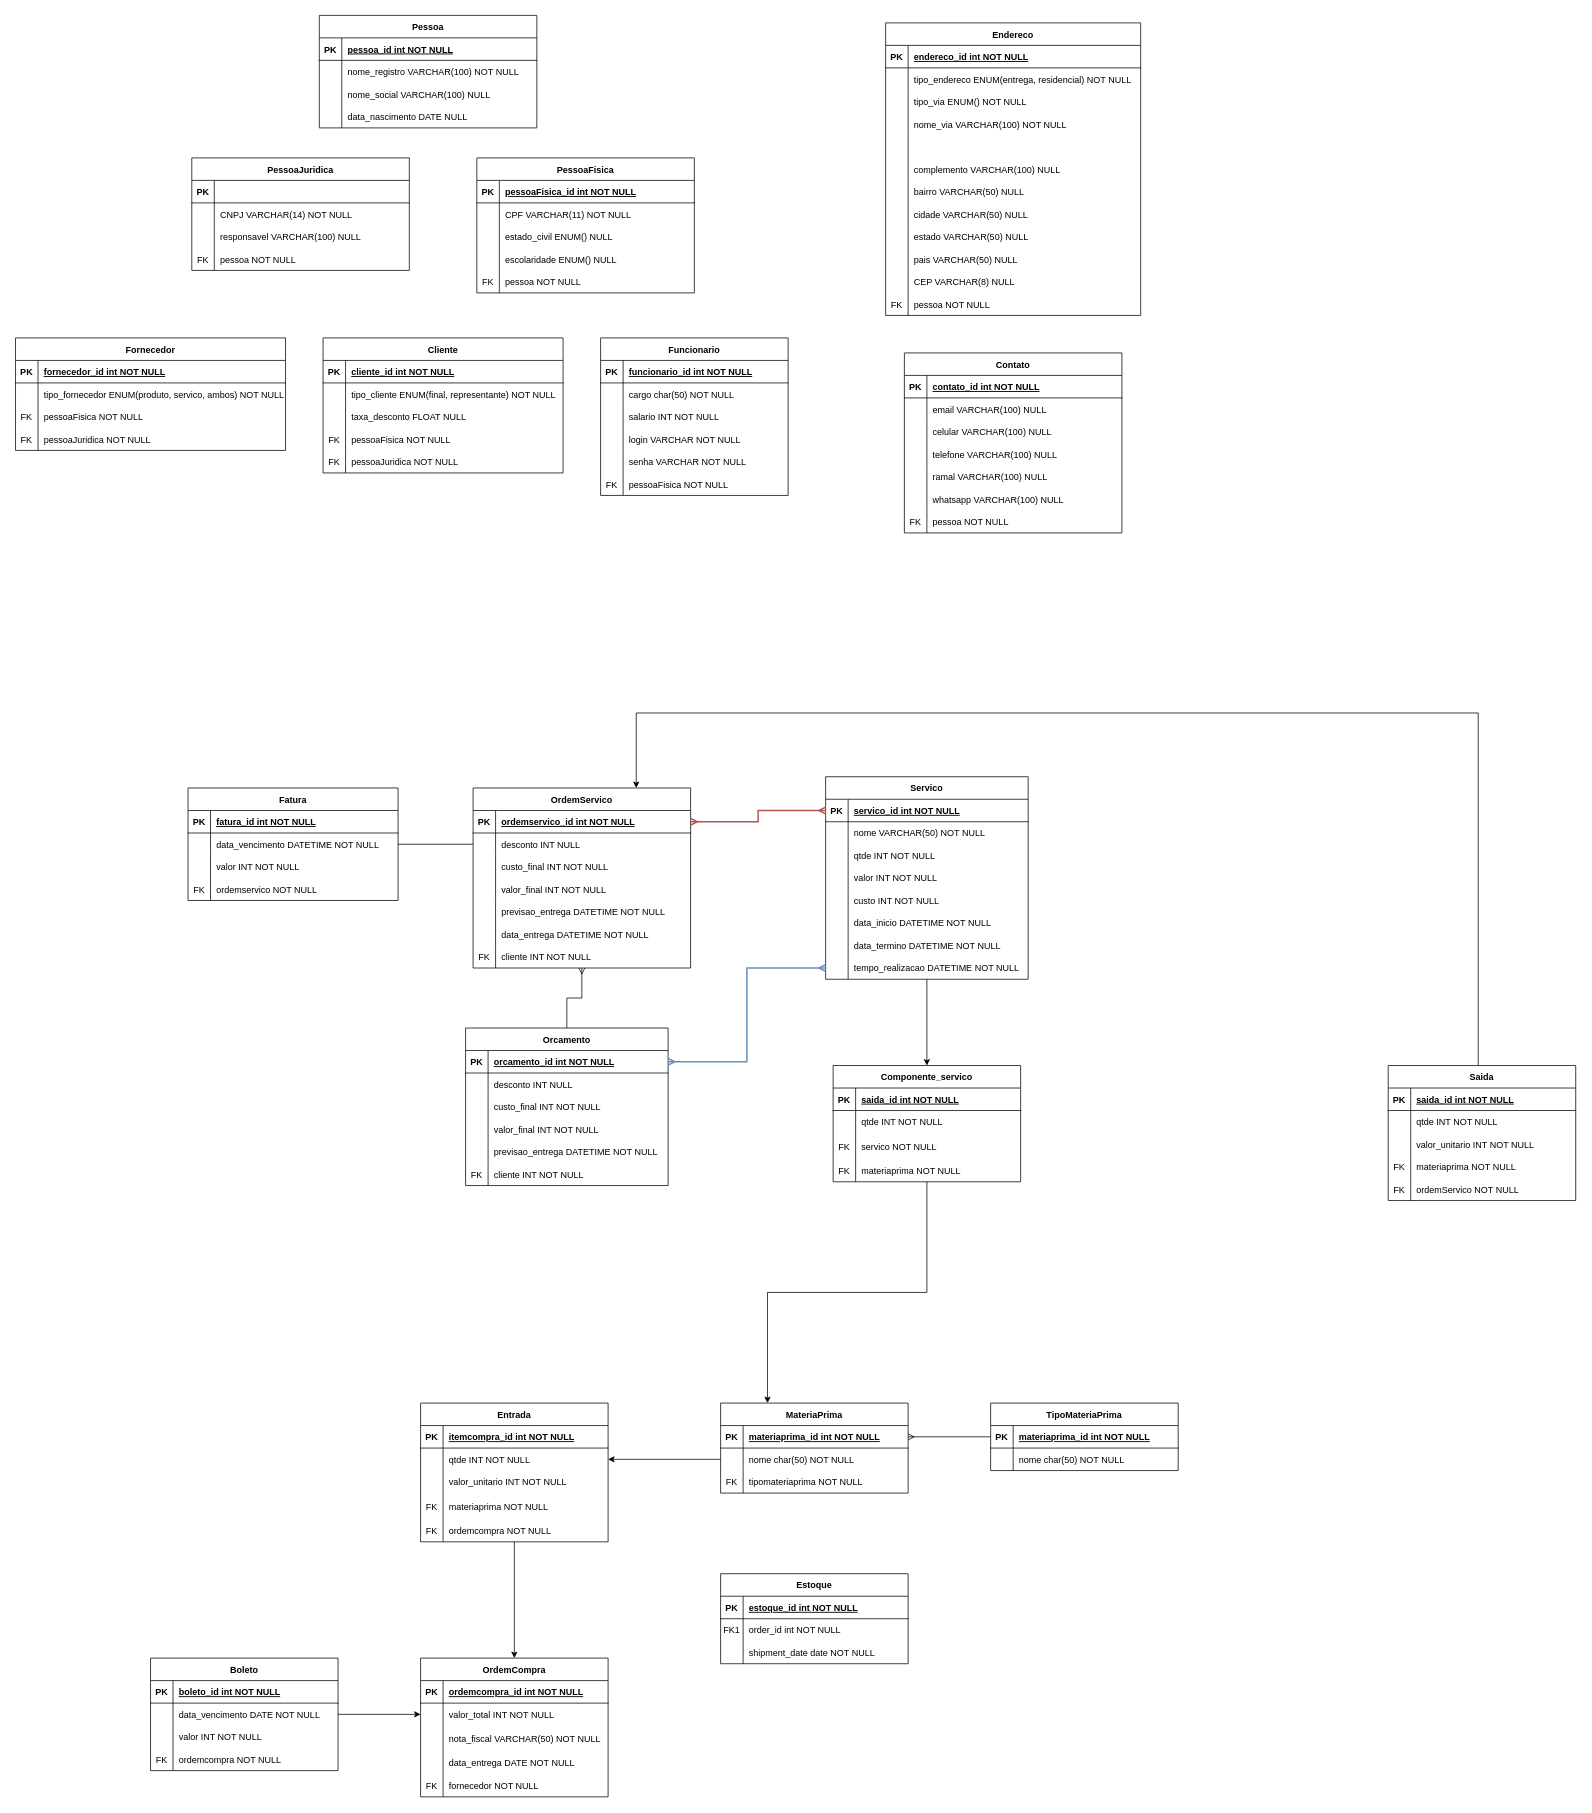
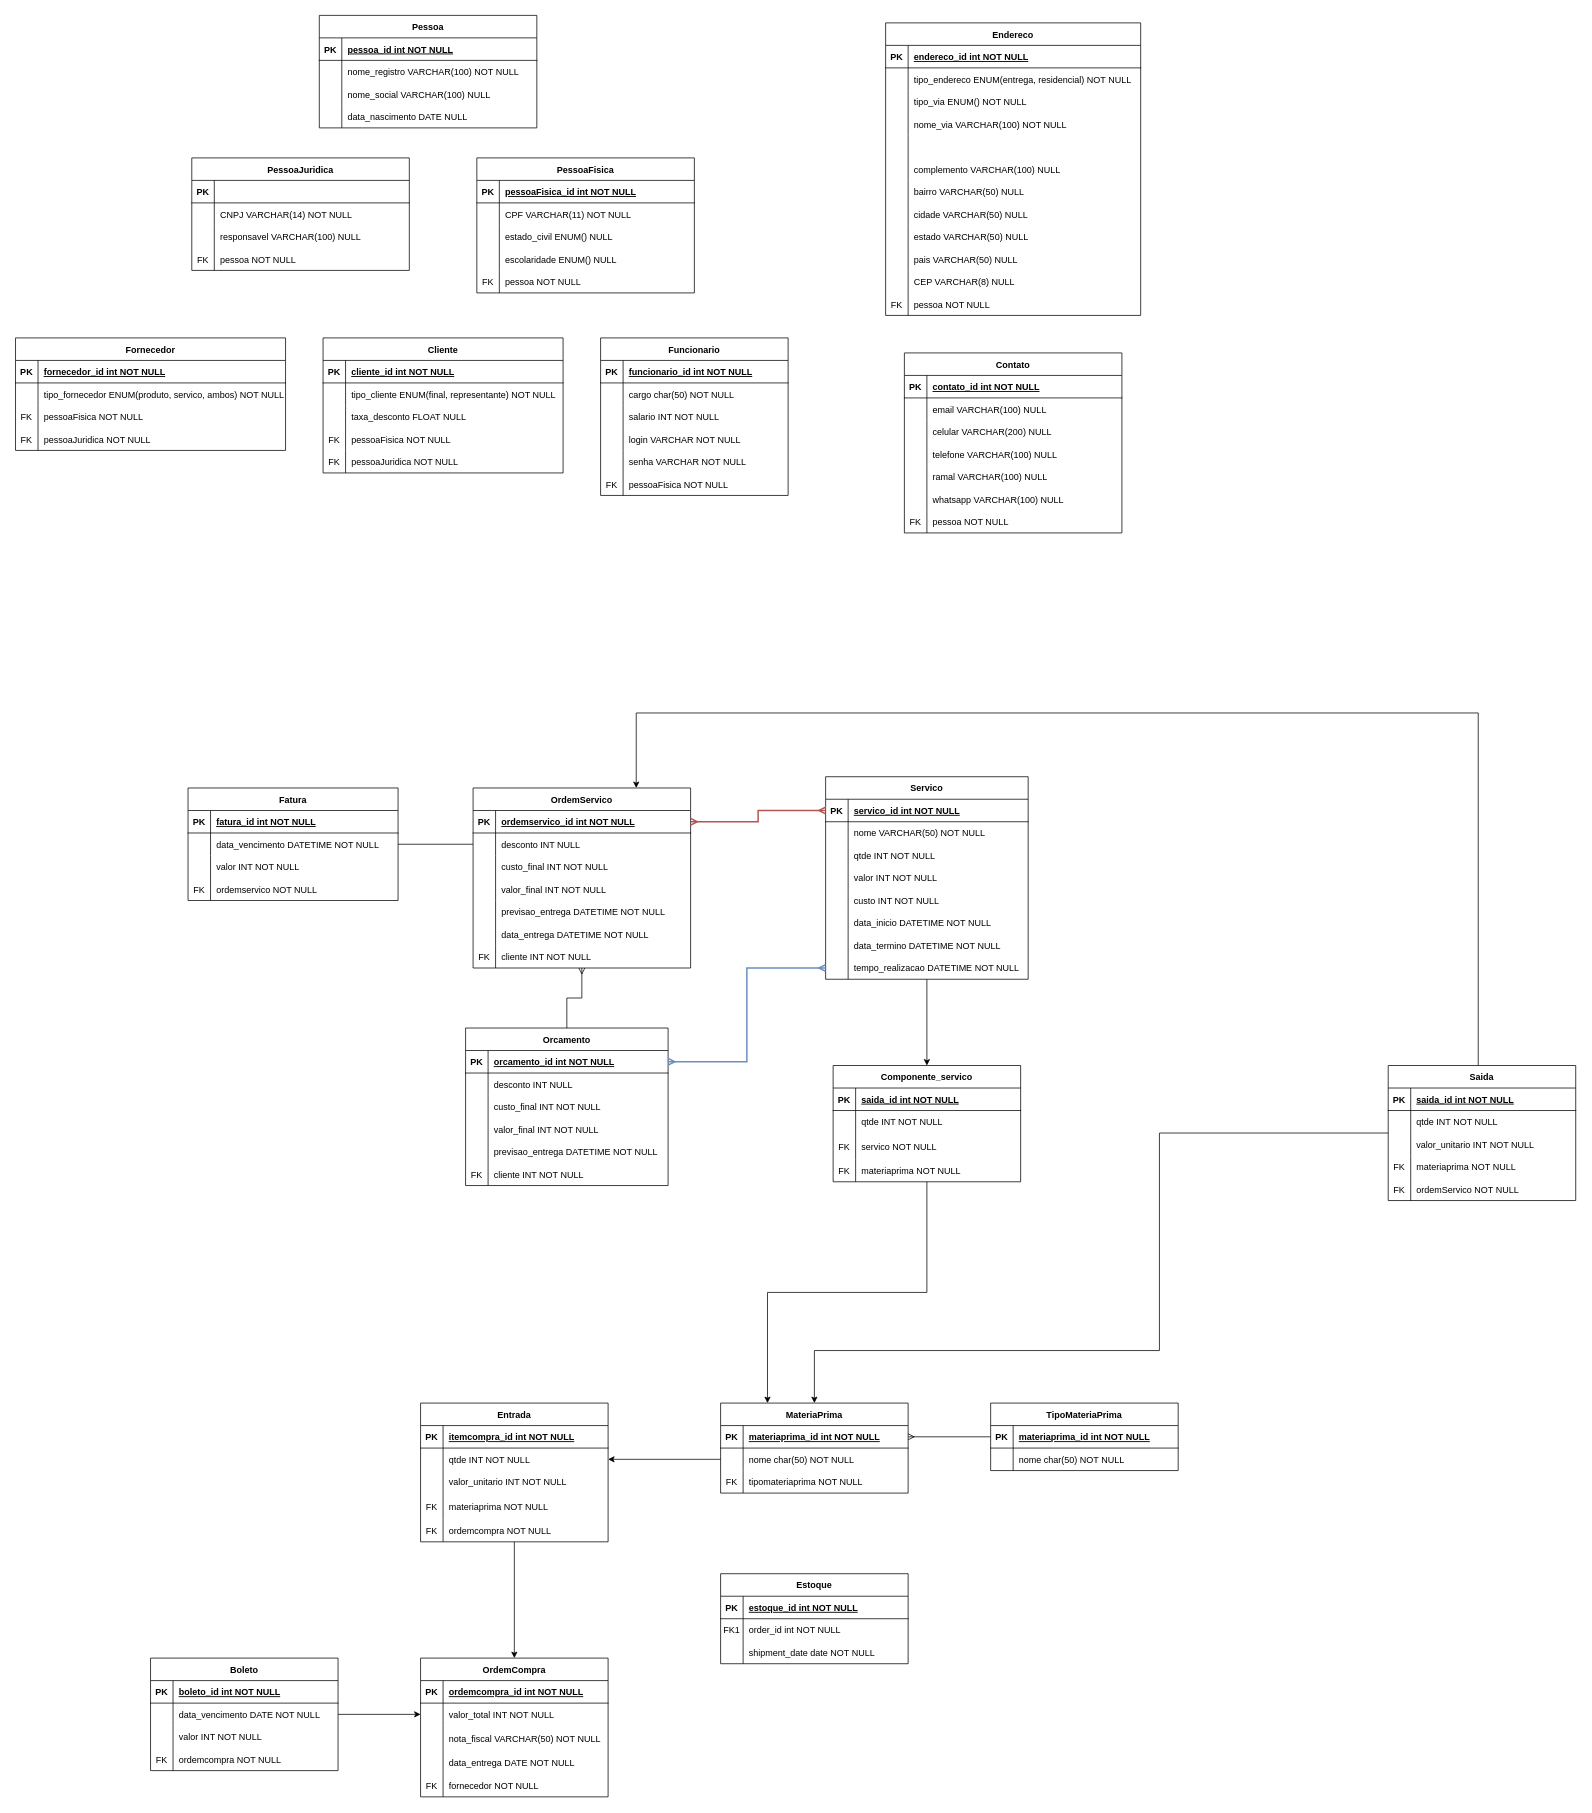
node "celular VARCHAR(100) NULL": label "celular VARCHAR(100) NULL" -> "celular VARCHAR(200) NULL"
edge "Saida" -> "MateriaPrima": added
